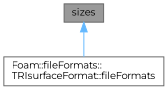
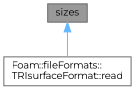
node "Foam::fileFormats:: TRIsurfaceFormat::fileFormats": label "Foam::fileFormats:: TRIsurfaceFormat::fileFormats" -> "Foam::fileFormats:: TRIsurfaceFormat::read"
